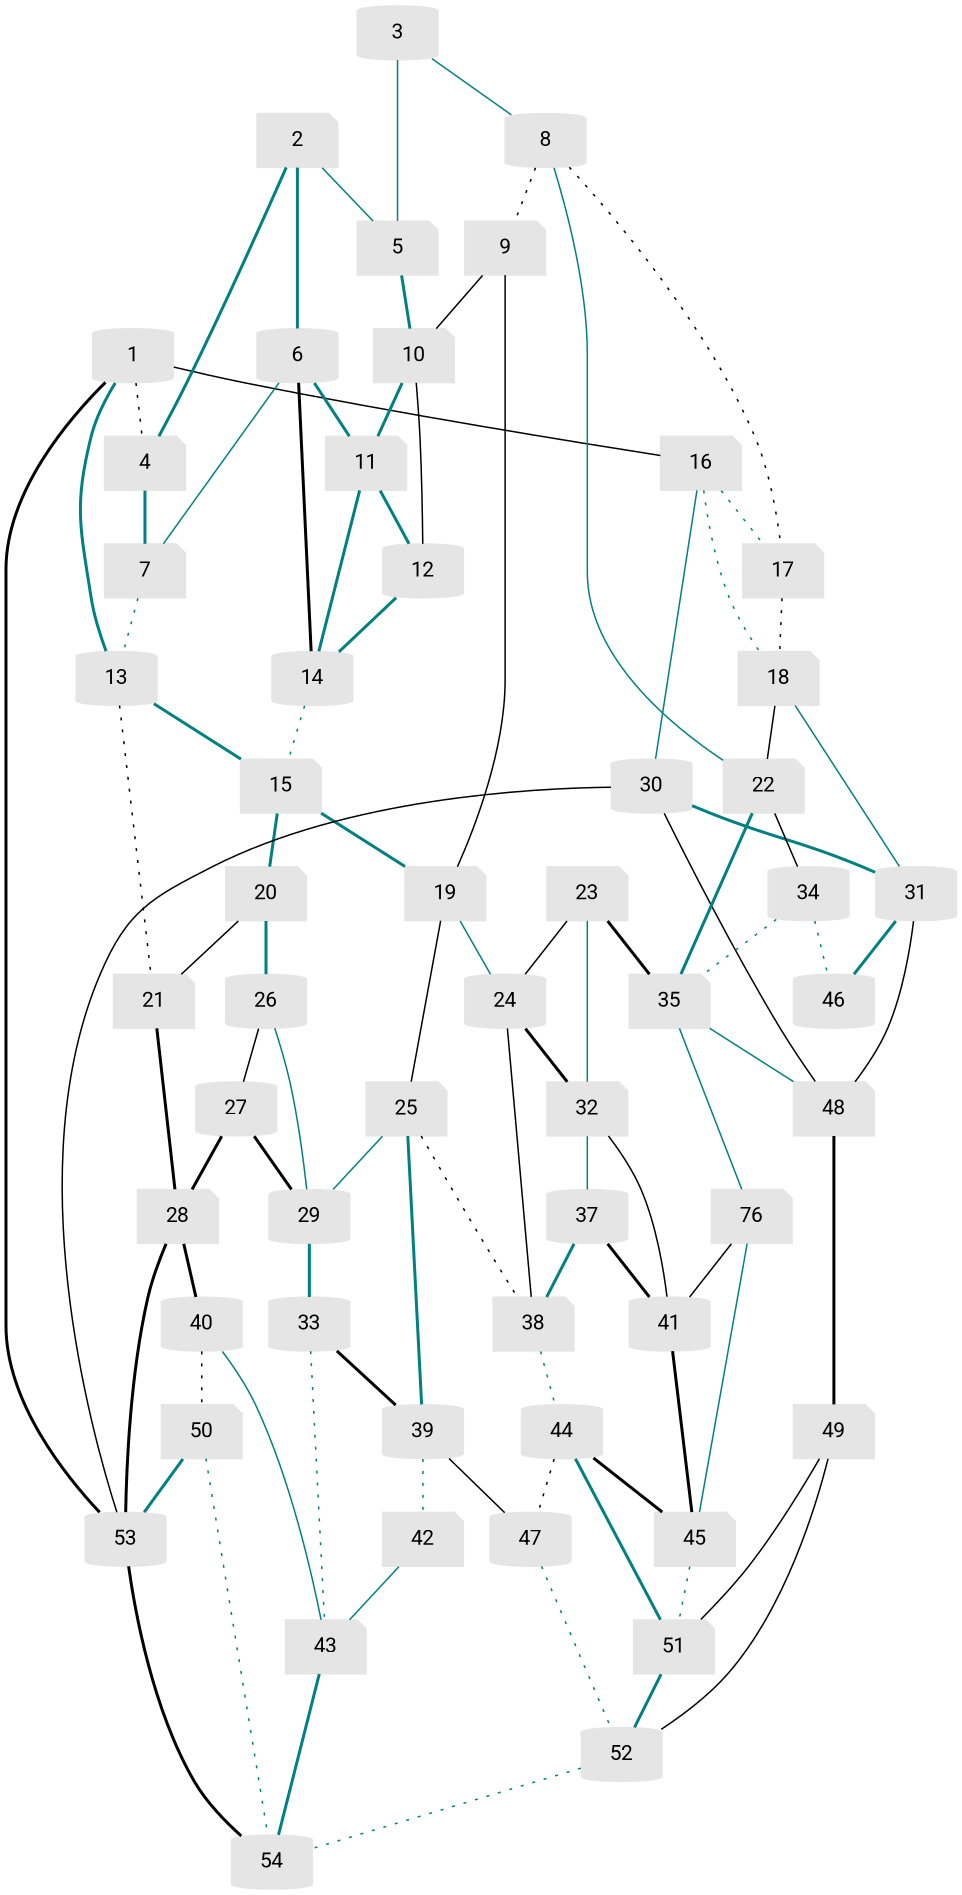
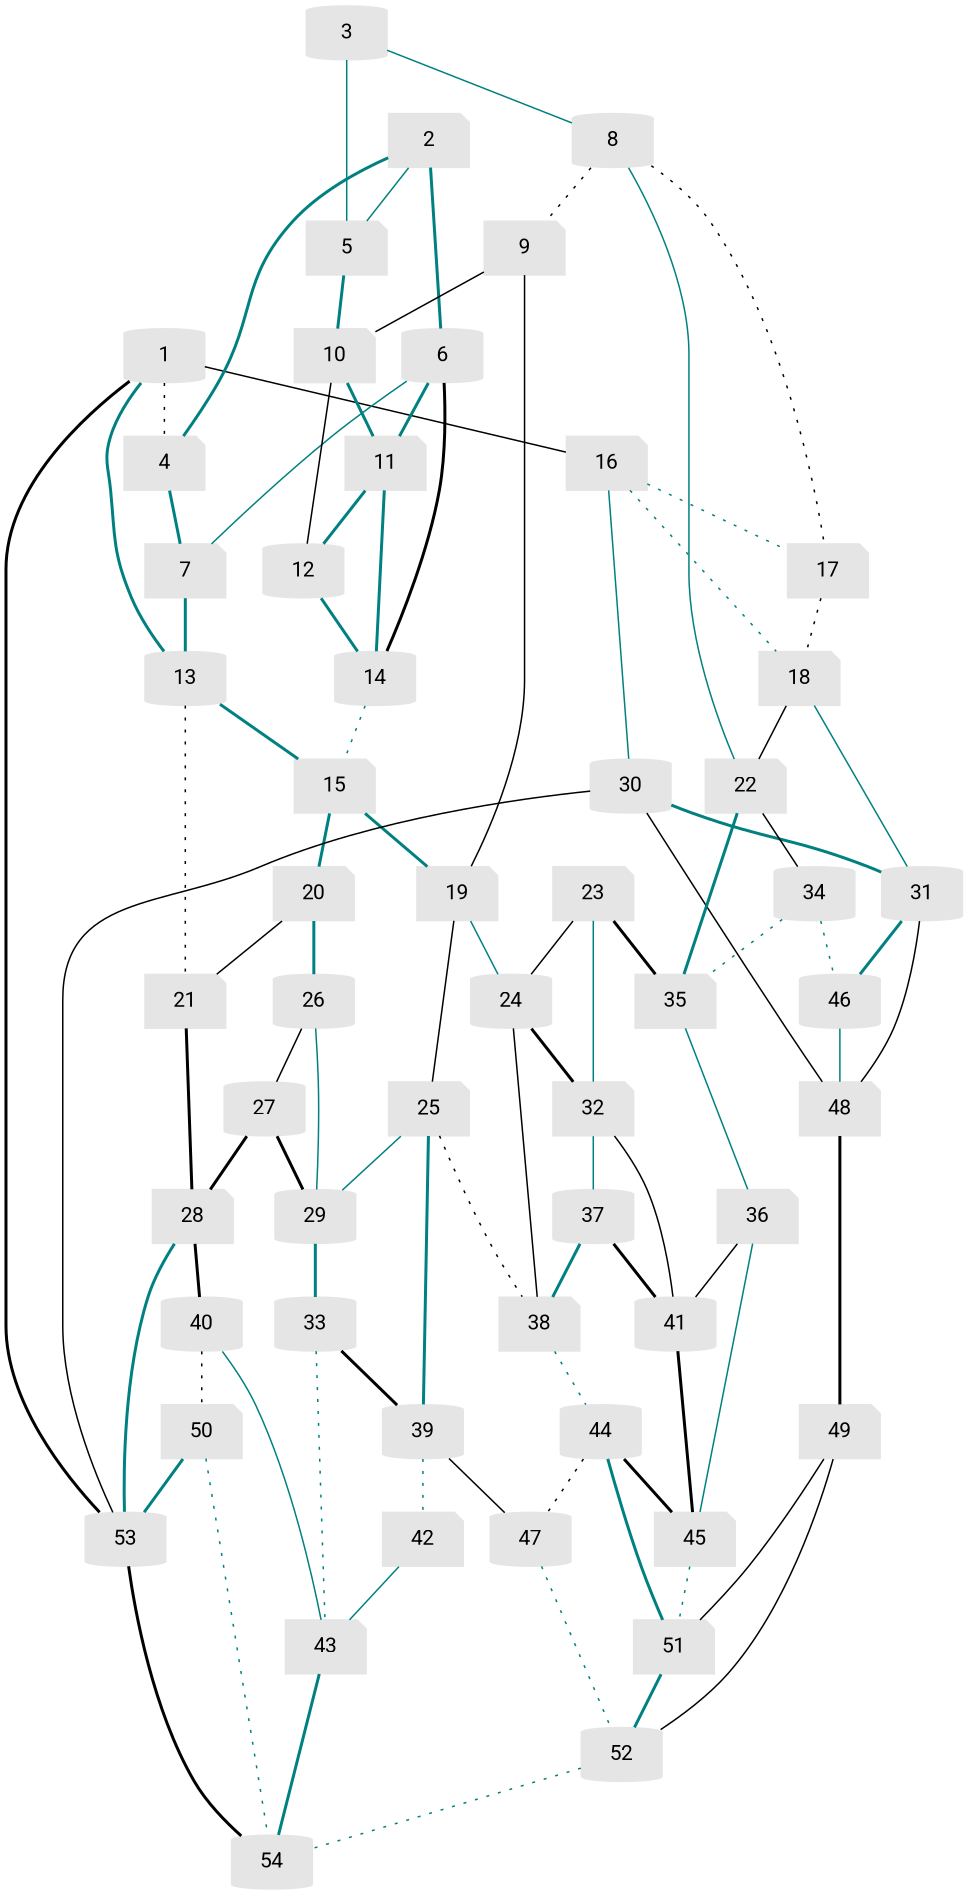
edge "7" -- "13": style dotted -> bold
edge "35" -- "48": now "46" -- "48"
node "76": label "76" -> "36"
edge "28" -- "53": color black -> teal
